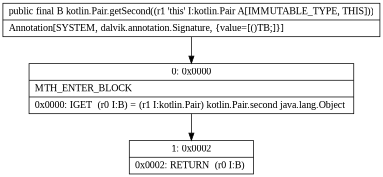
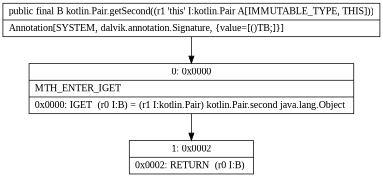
node "0: 0x0000": text "MTH_ENTER_BLOCK" -> "MTH_ENTER_IGET"
